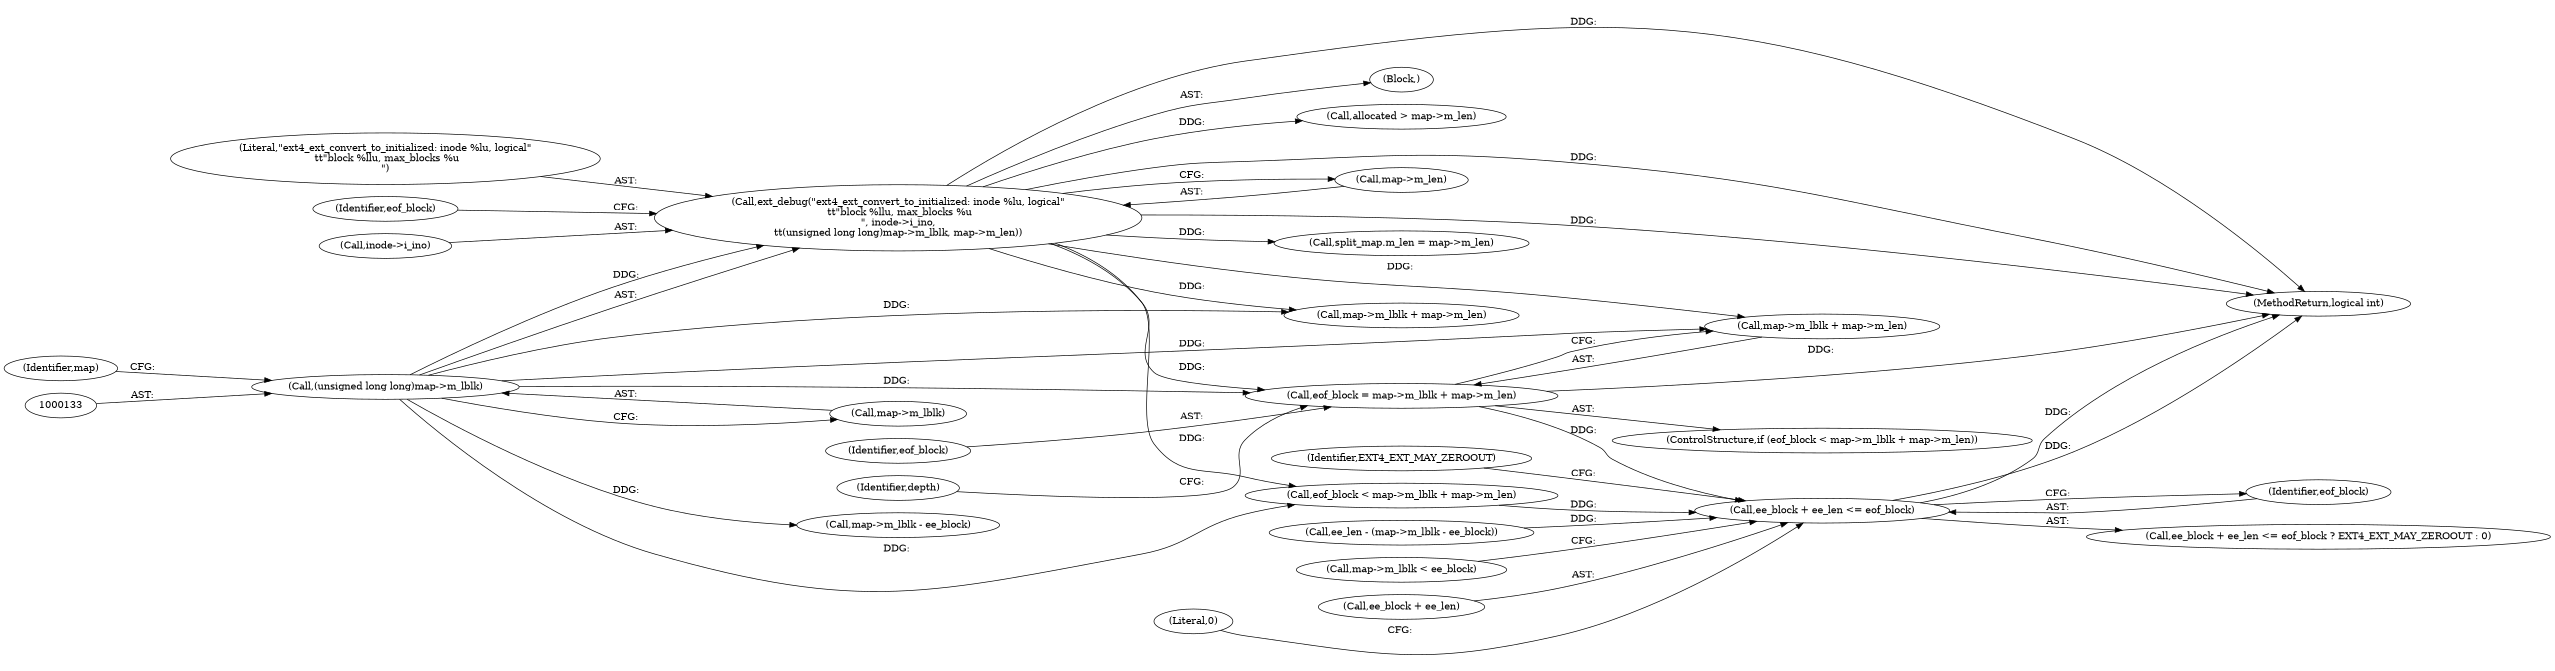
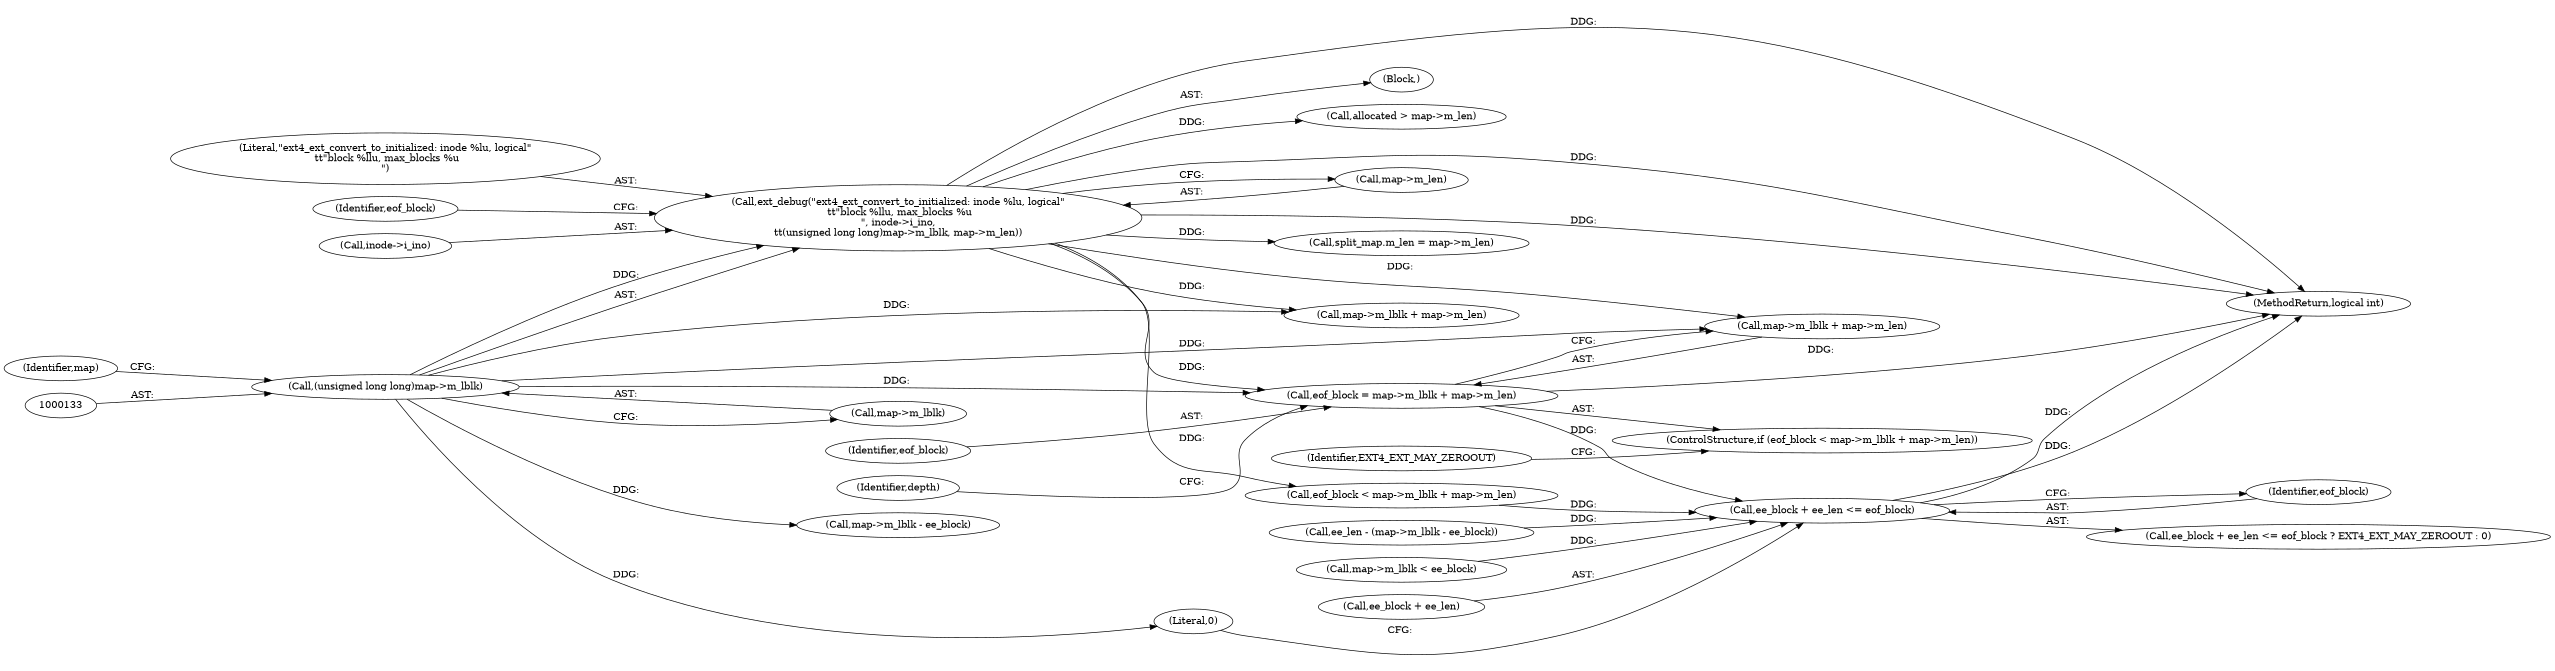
edge "(Identifier,EXT4_EXT_MAY_ZEROOUT)" -> "(Call,ee_block + ee_len <= eof_block)": now "(Identifier,EXT4_EXT_MAY_ZEROOUT)" -> "(ControlStructure,if (eof_block < map->m_lblk + map->m_len))"
edge "(Call,map->m_lblk < ee_block)" -> "(Call,ee_block + ee_len <= eof_block)": label "CFG: " -> "DDG: "
edge "(Call,(unsigned long long)map->m_lblk)" -> "(Call,eof_block < map->m_lblk + map->m_len)": now "(Call,(unsigned long long)map->m_lblk)" -> "(Literal,0)"
